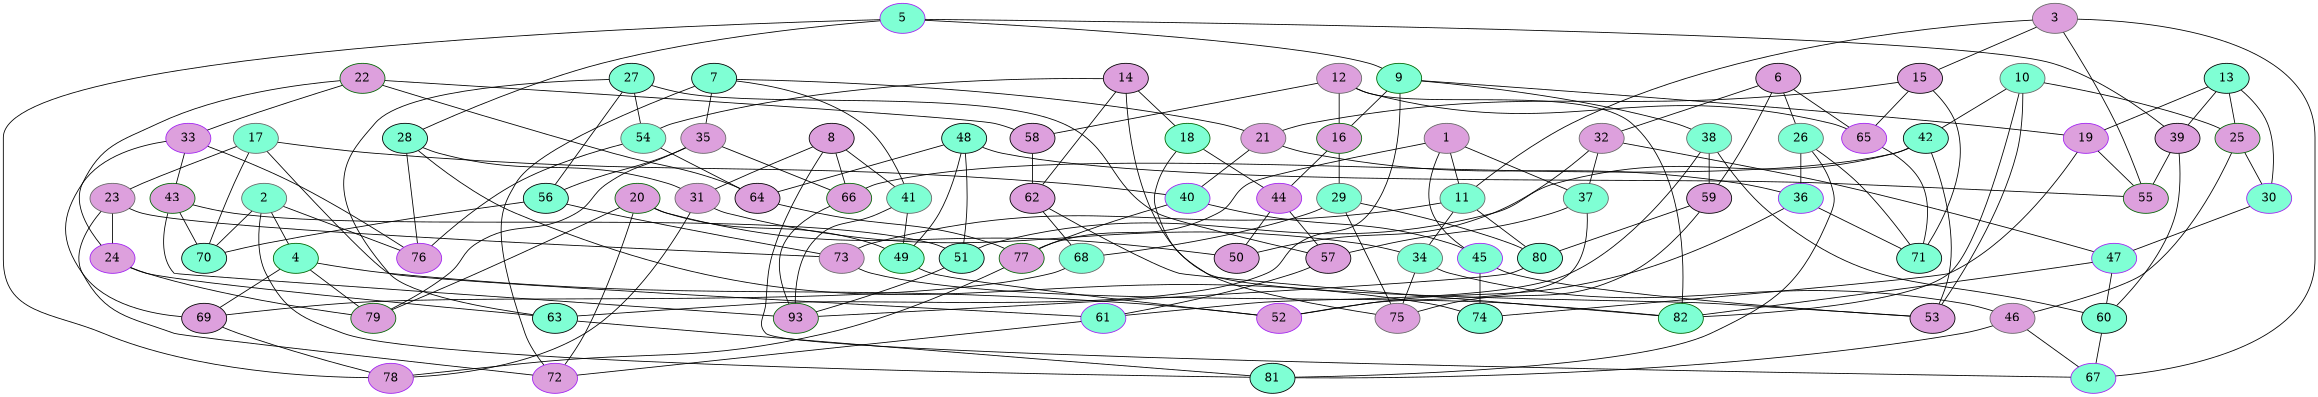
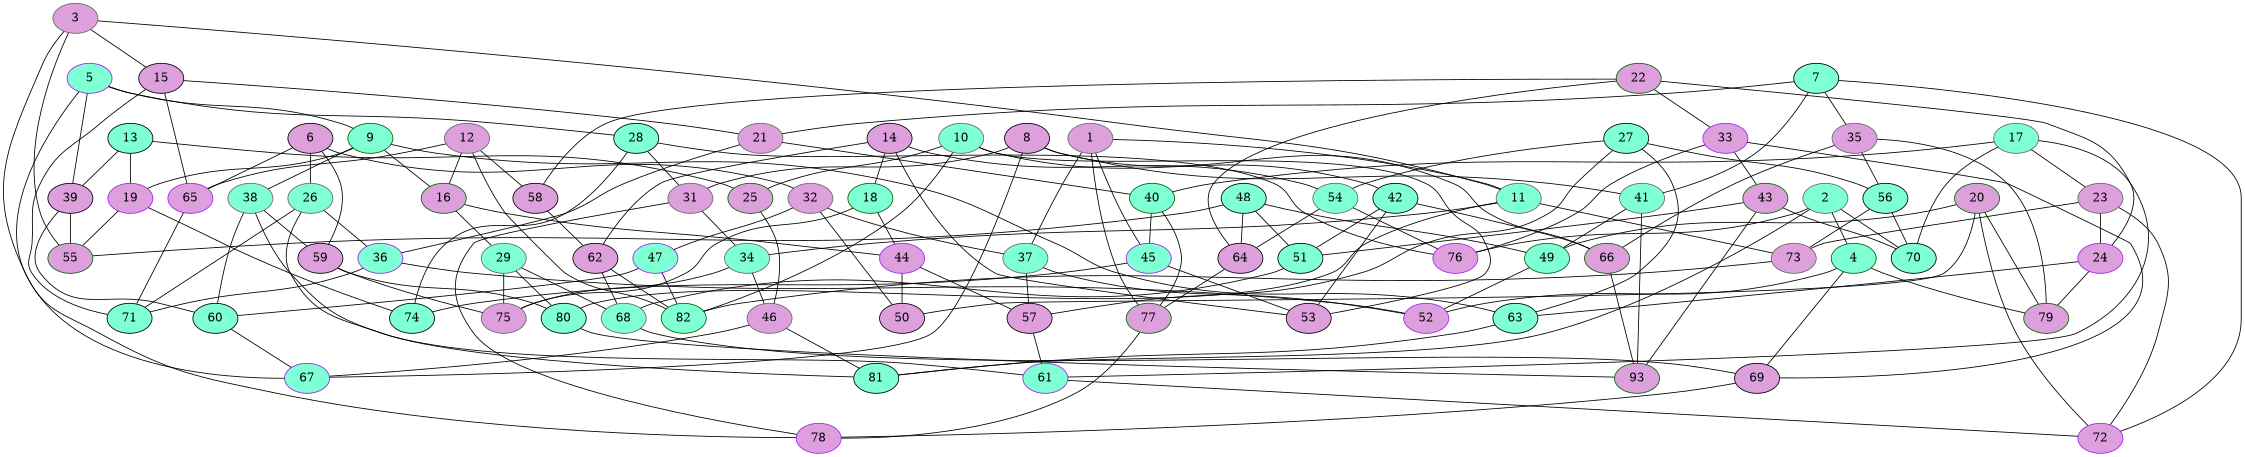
node "40": color purple -> darkgreen
node "30": removed
edge "51" -- "93": now "51" -- "68"
